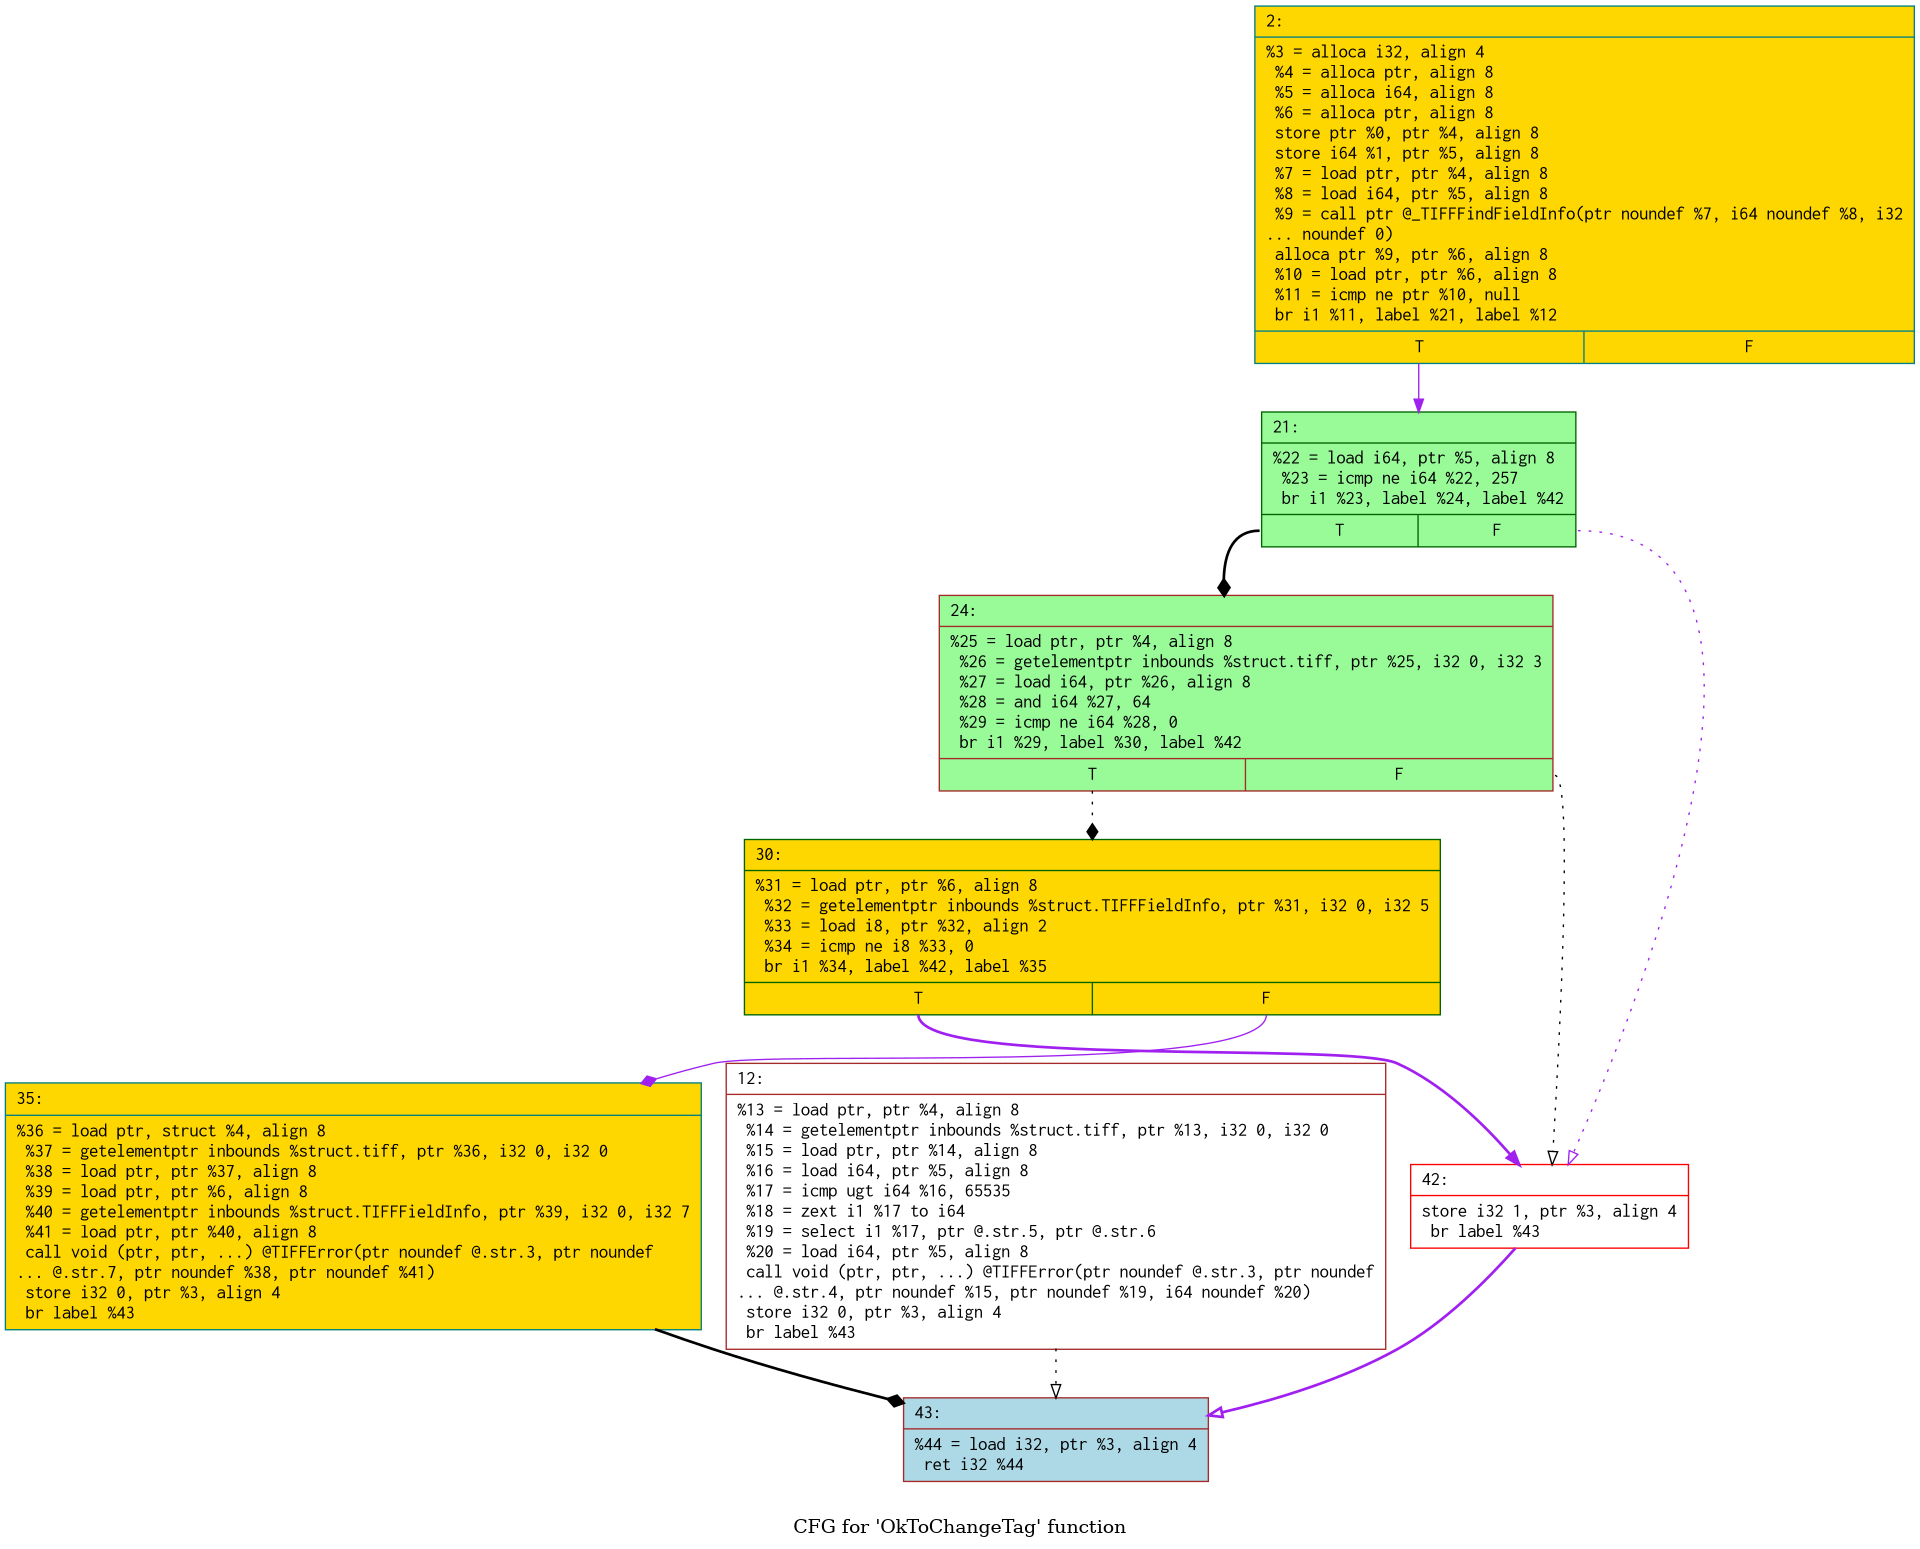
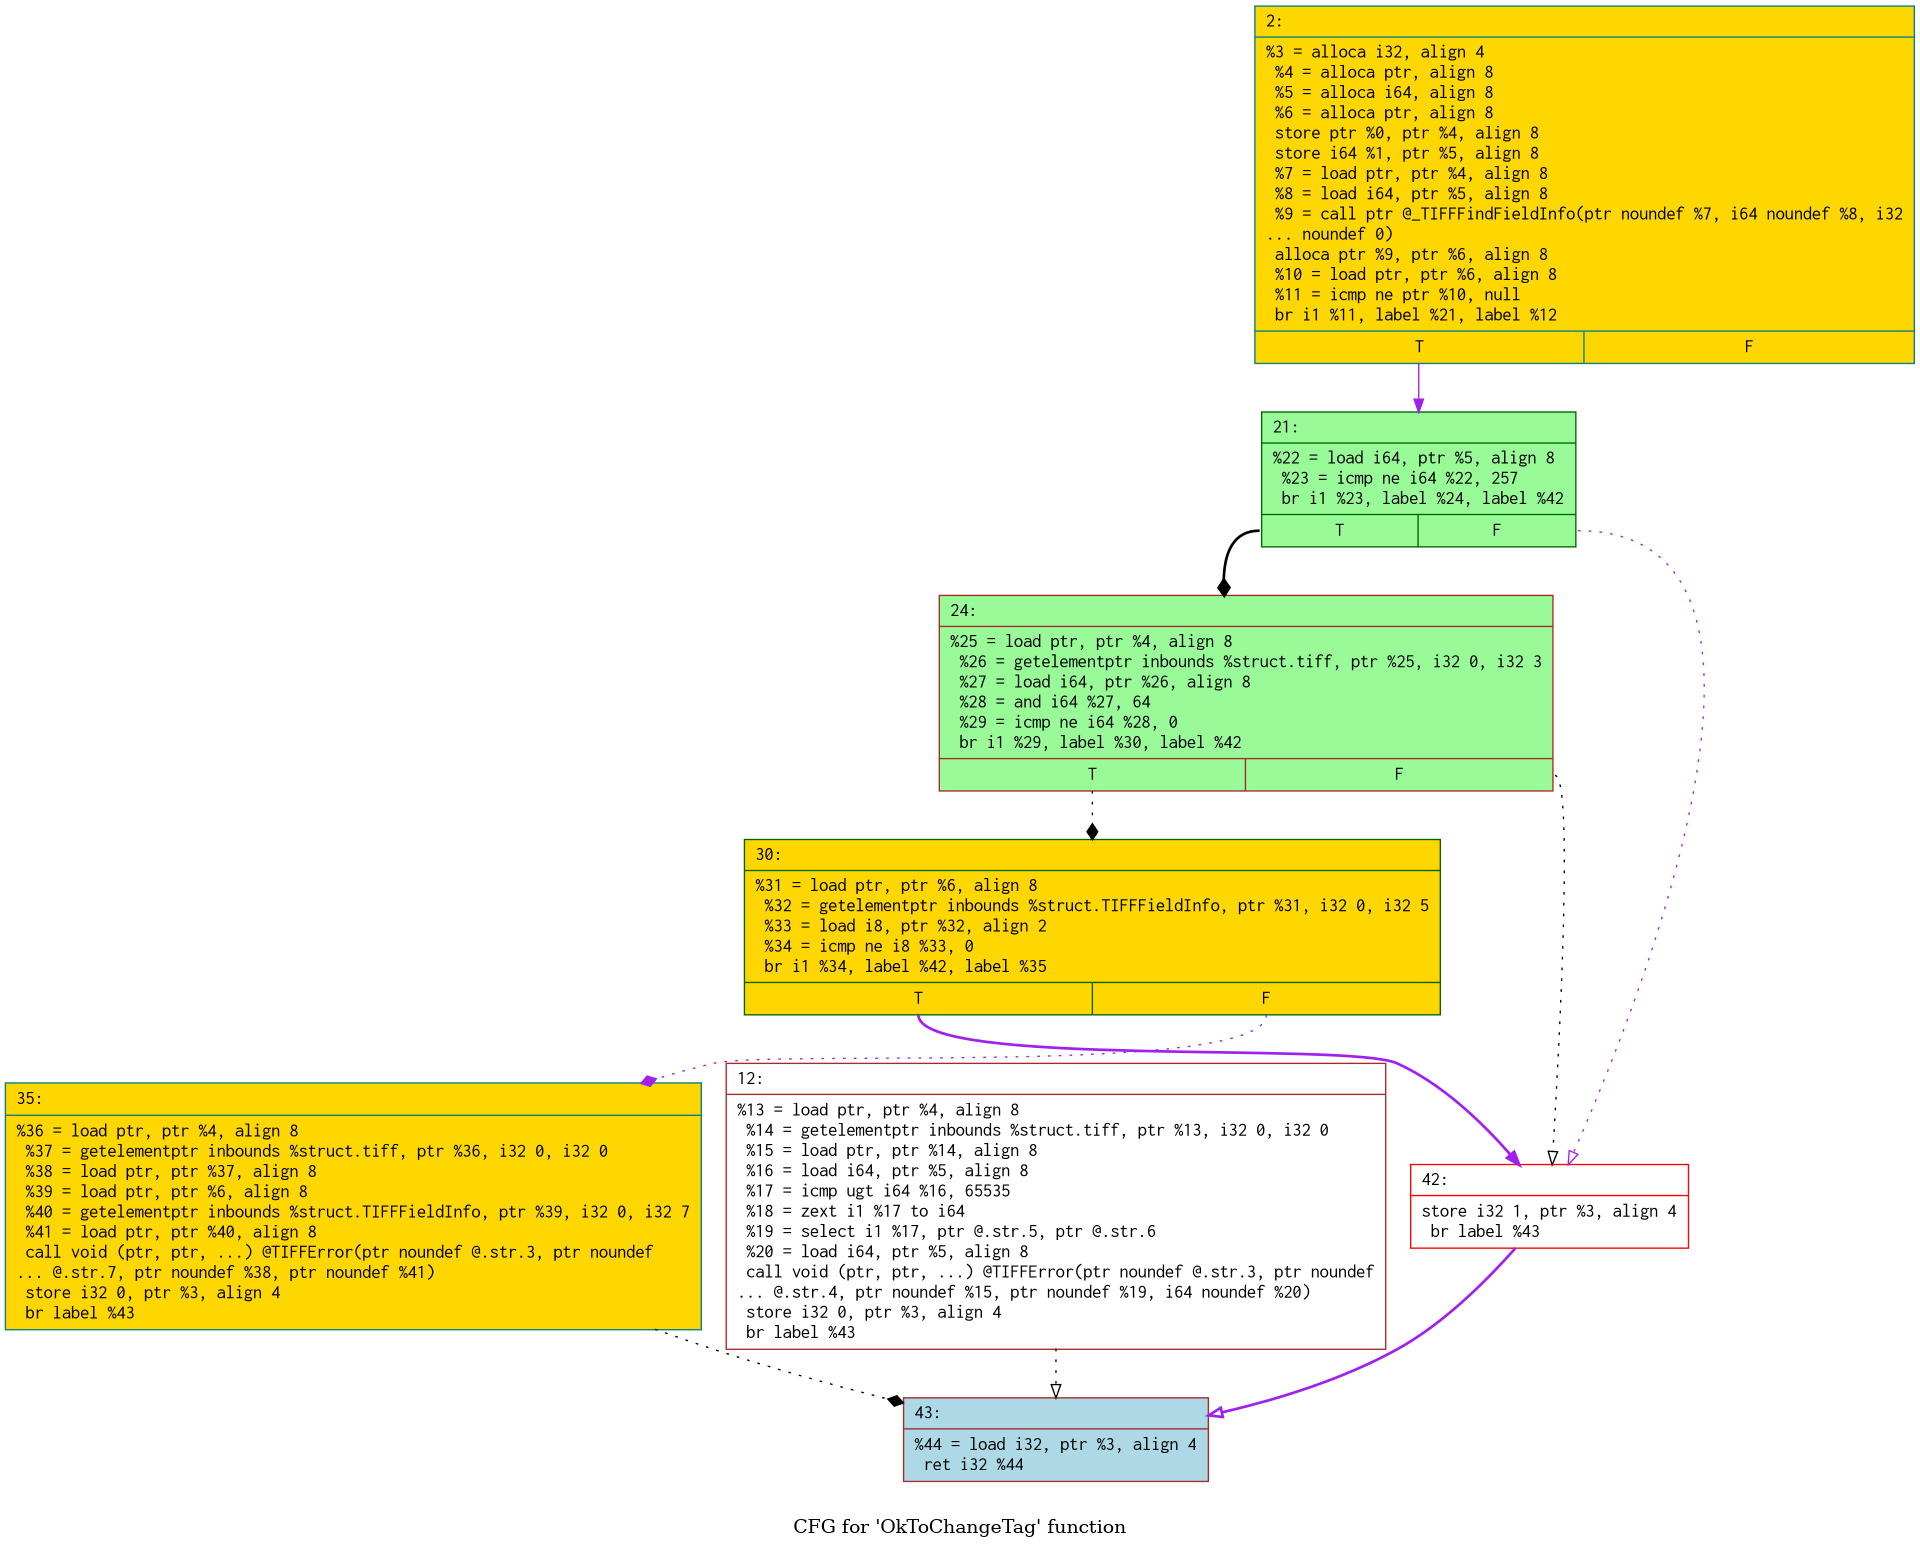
edge "30:" -> "35:": style solid -> dotted
node "35:": text "%36 = load ptr, struct %4, align 8" -> "%36 = load ptr, ptr %4, align 8"
edge "35:" -> "43:": style bold -> dotted
